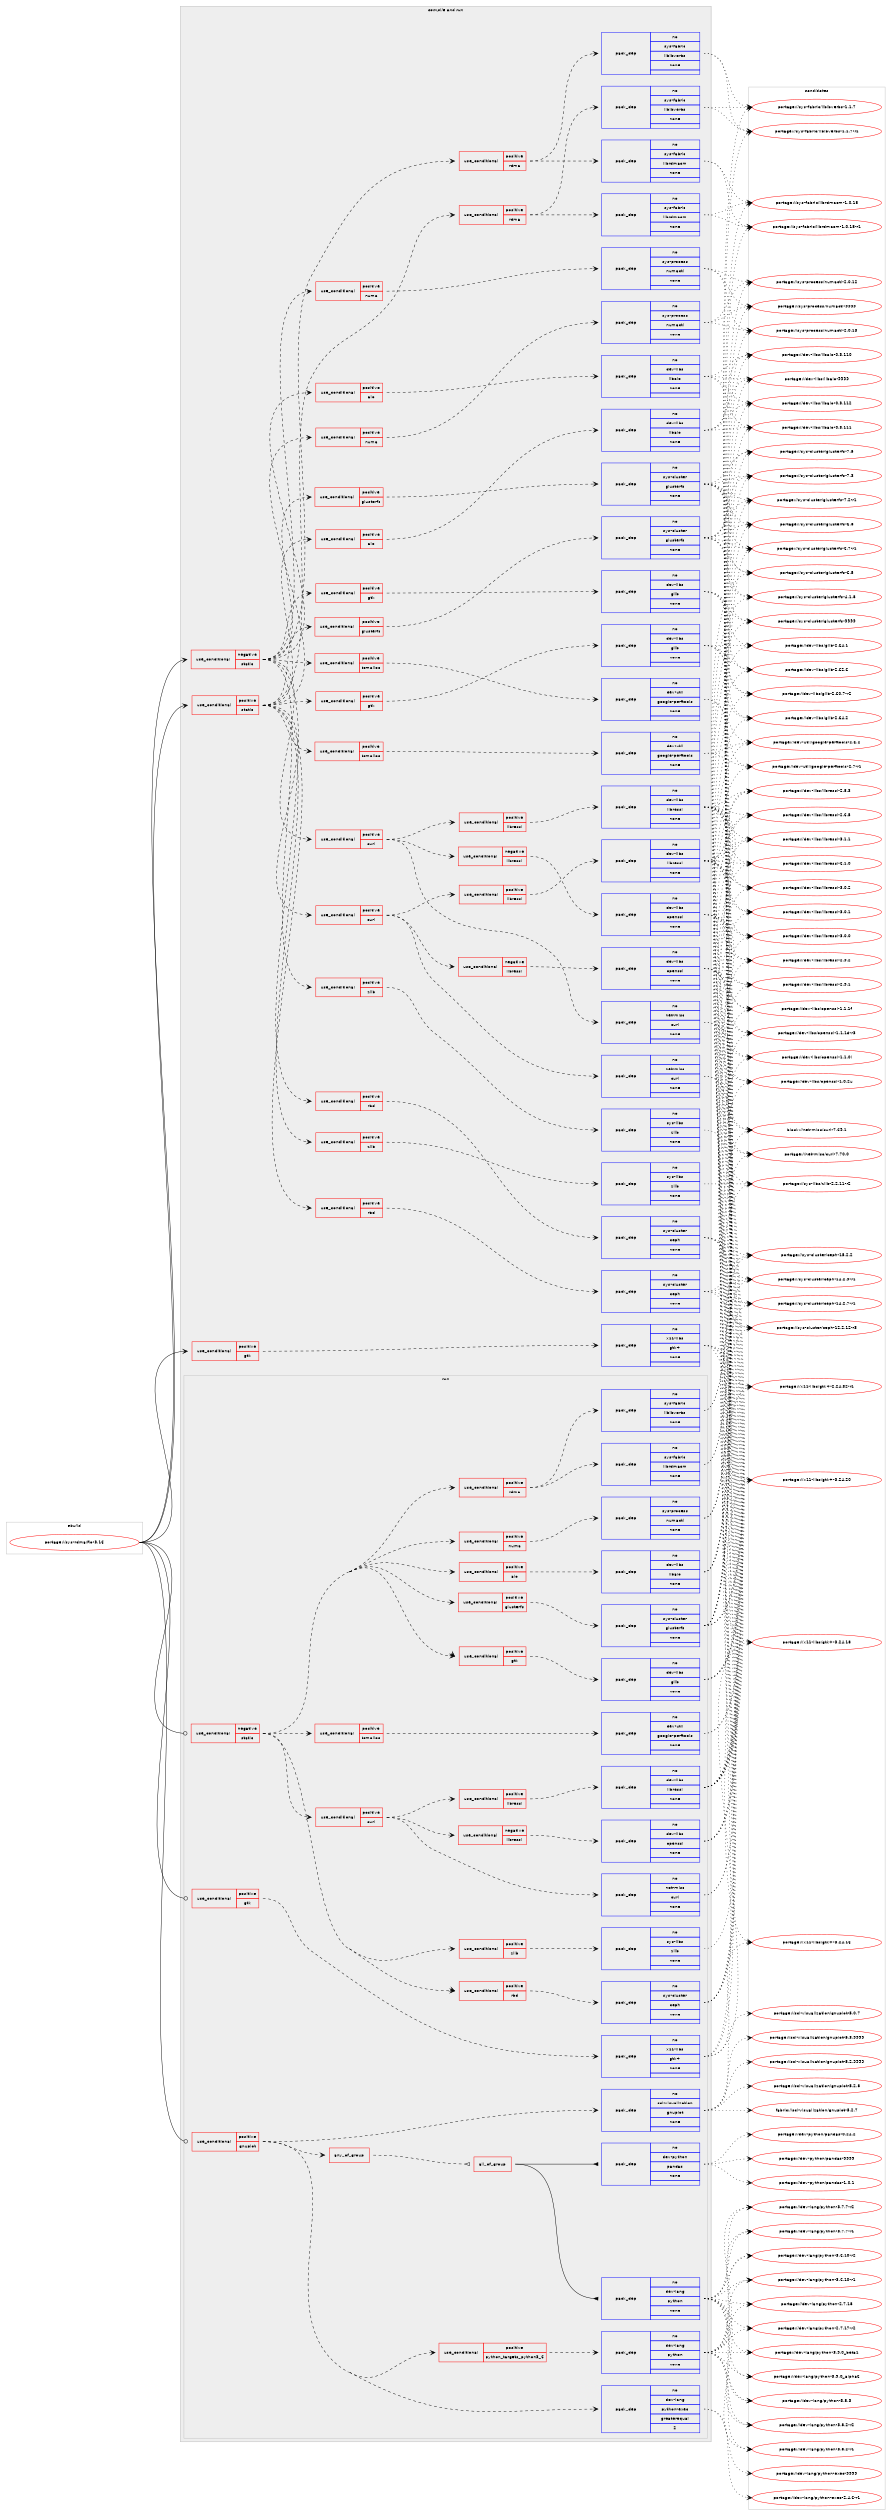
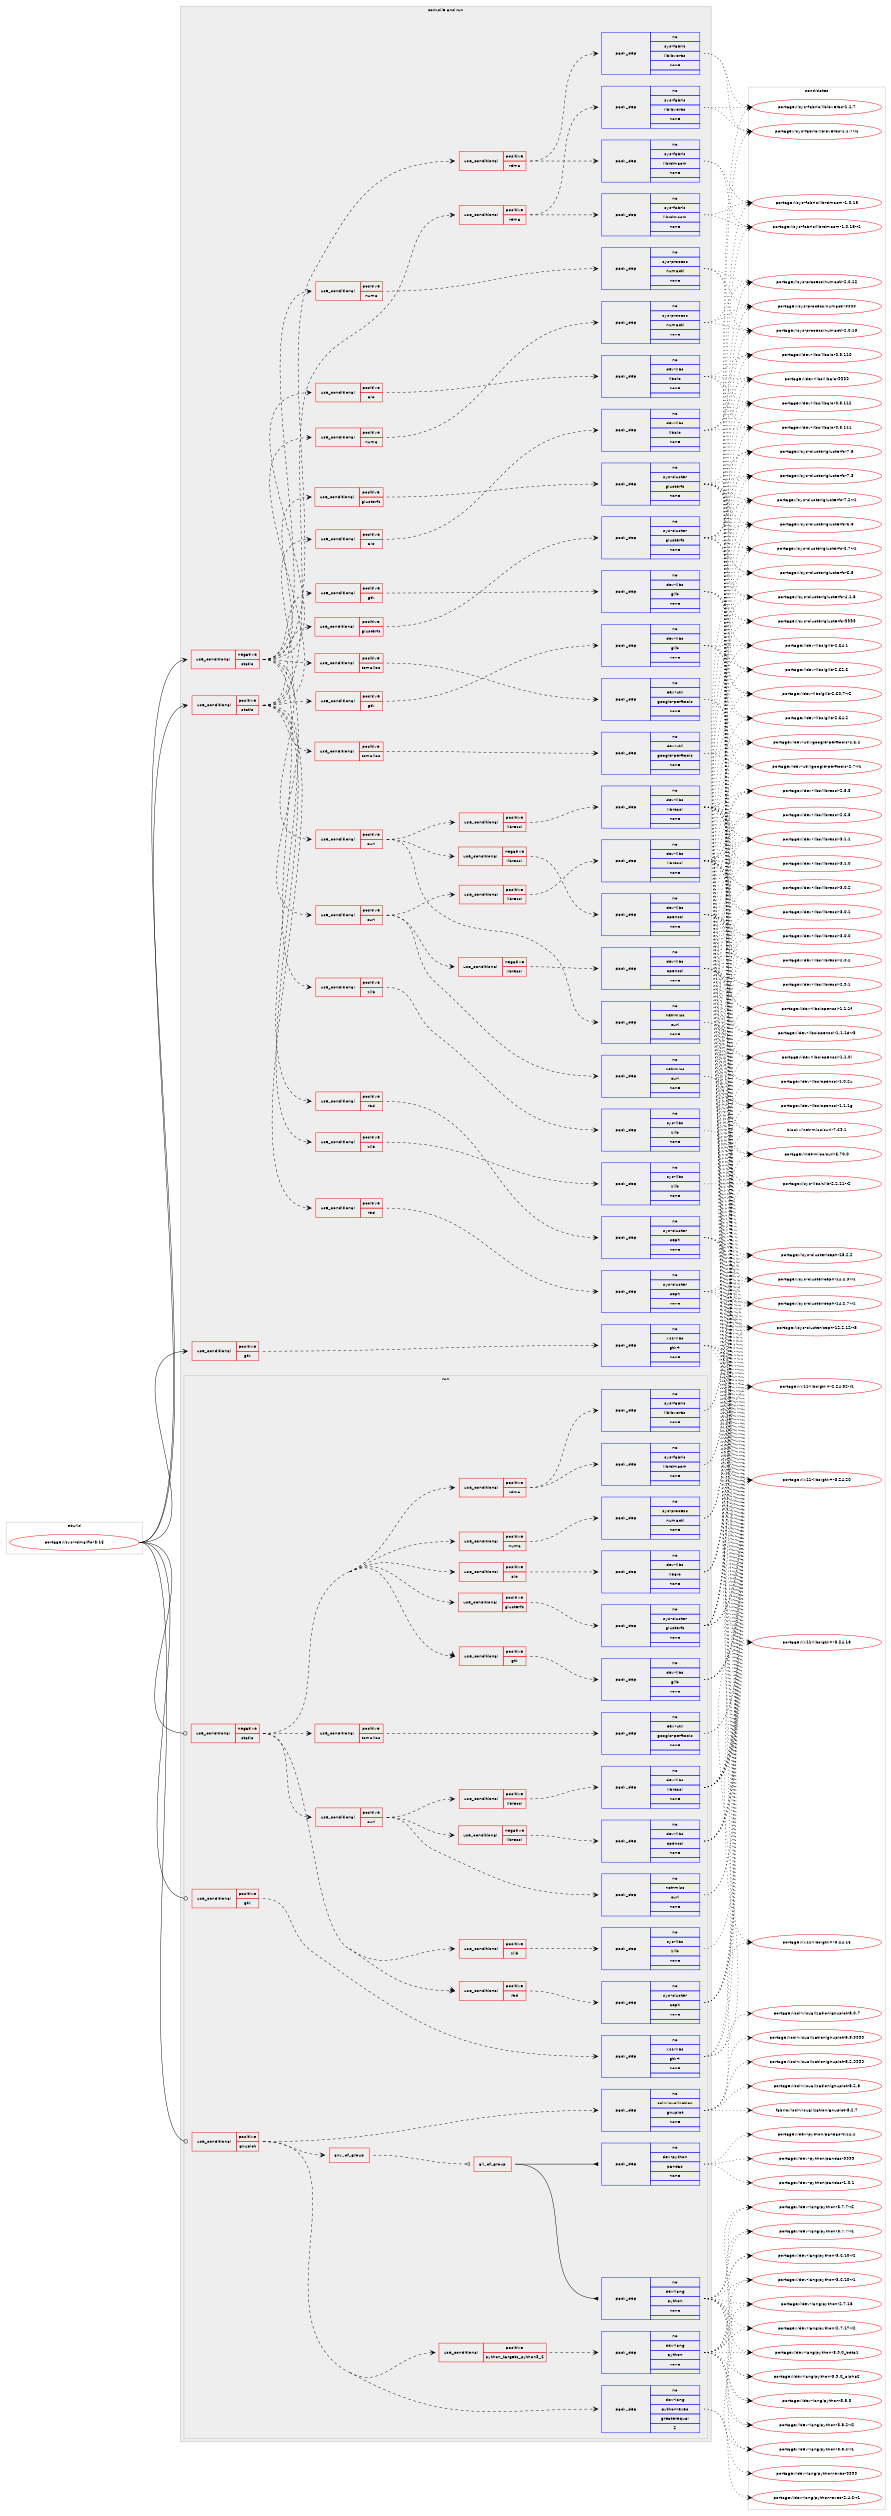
node "portage://dev-libs/libressl-6.1.0": label "portage://dev-libs/libressl-6.1.0" -> "portage://dev-libs/libressl-3.1.0"
node "portage://dev-libs/openssl-1.1.1g": added
node "portage://net-misc/curl-7.70.0": label "portage://net-misc/curl-7.70.0" -> "portage://net-misc/curl-6.70.0"
